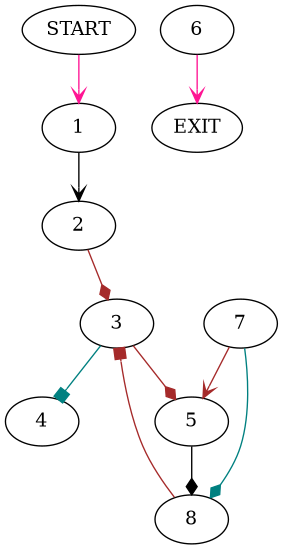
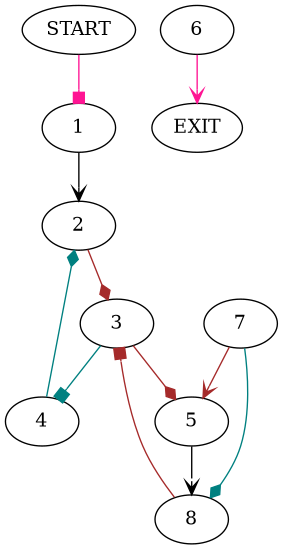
edge "START" -> "1": arrowhead vee -> box
edge "4" -> "2": added
edge "5" -> "8": arrowhead diamond -> vee
